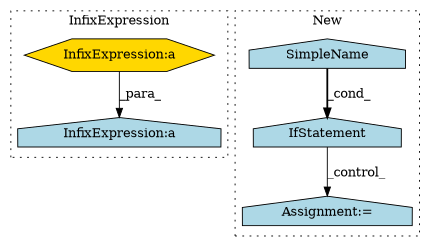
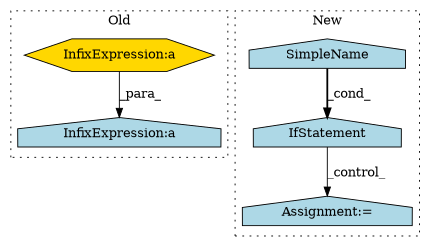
cluster "InfixExpression": label "InfixExpression" -> "Old"
